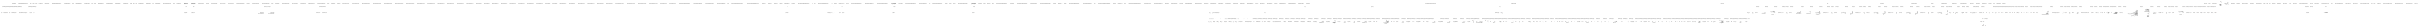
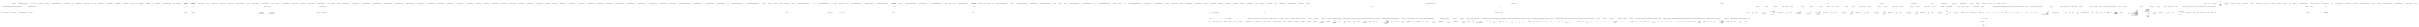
edge "Write(Html.PerPageSelector(pager))" -> "Hangfire.Dashboard.Pages.RecurringJobsPage": reversed
